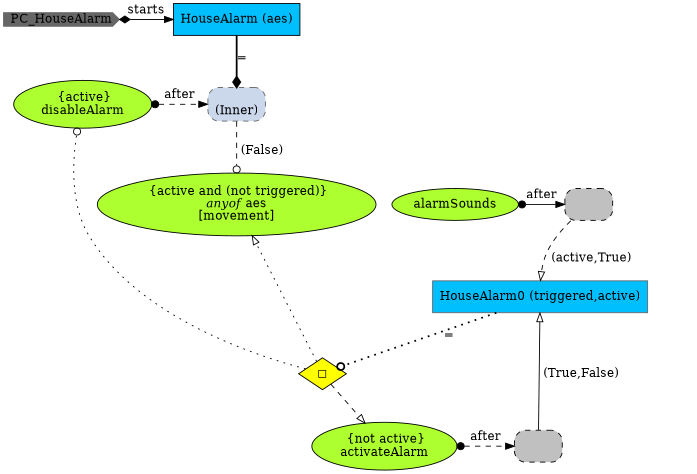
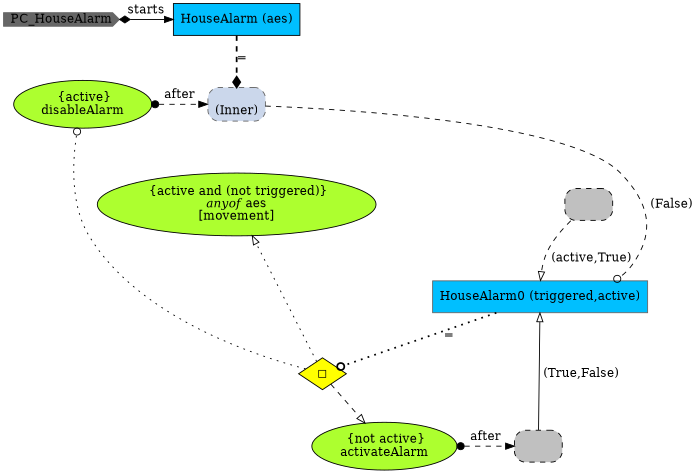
edge "HouseAlarm (aes)" -> "(Inner)": style solid -> dashed
edge "(Inner)" -> "{active and (not triggered)}": now "(Inner)" -> "HouseAlarm0 (triggered,active)"
node "alarmSounds": removed
